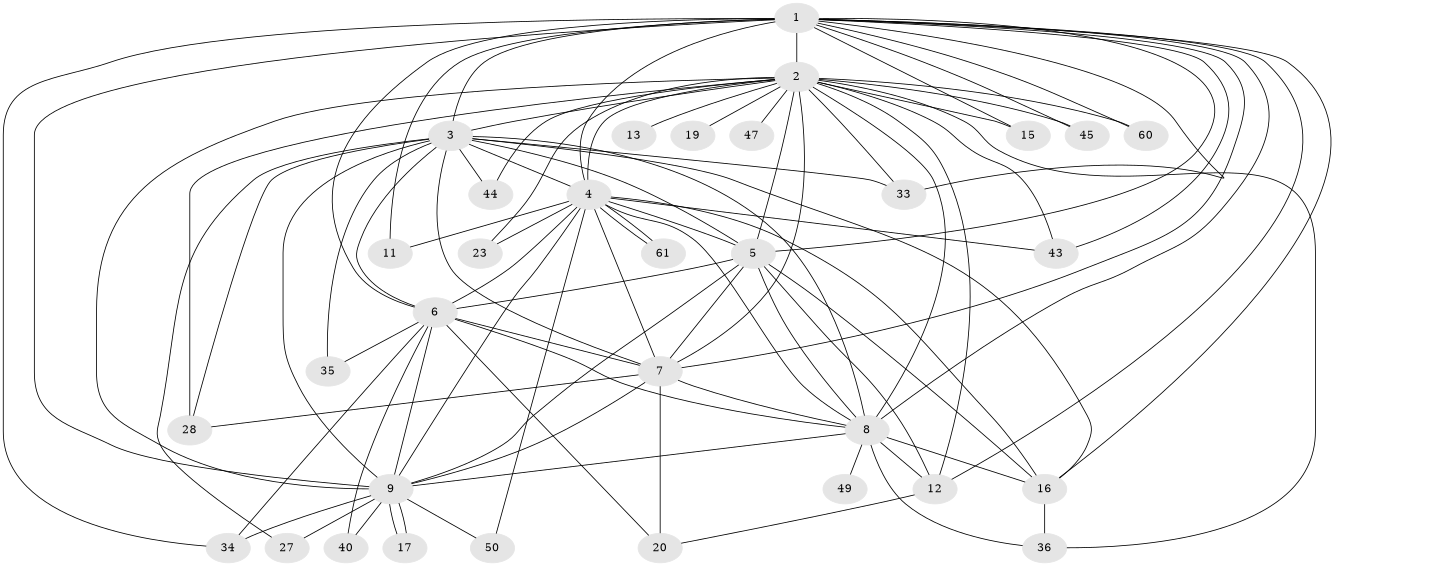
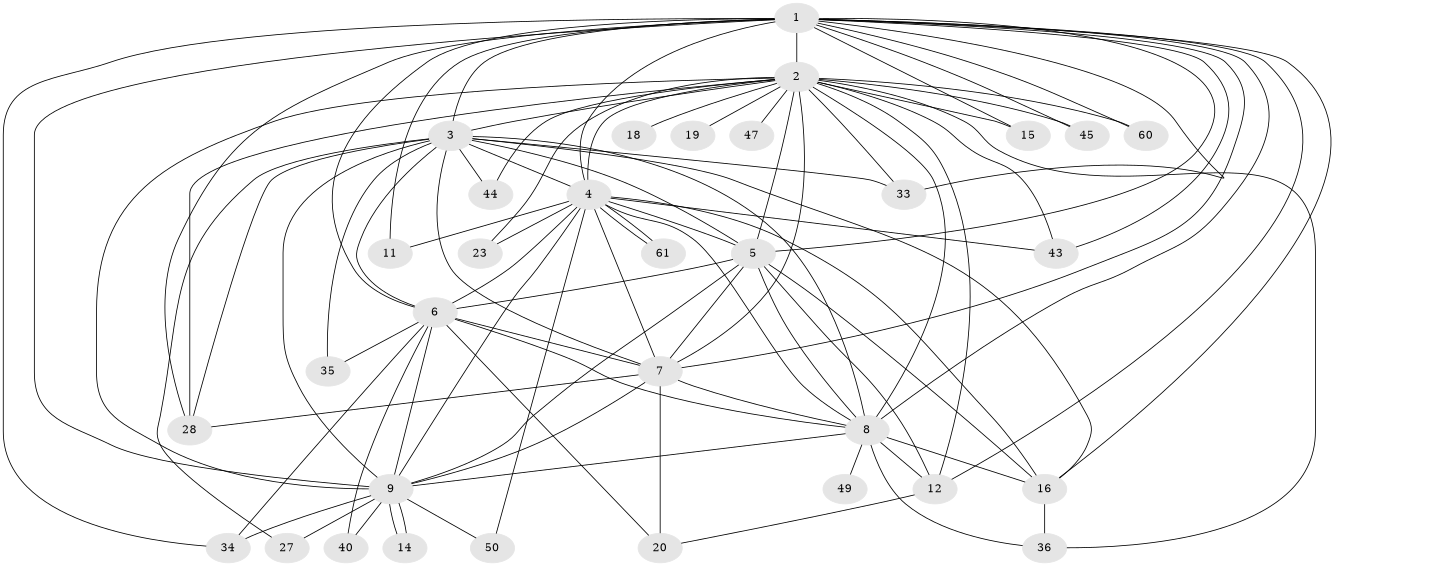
edge "1" -- "28": added
node "13": label "13" -> "18"
node "17": label "17" -> "14"
